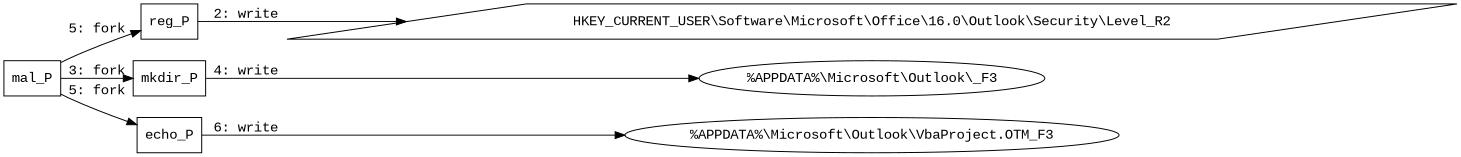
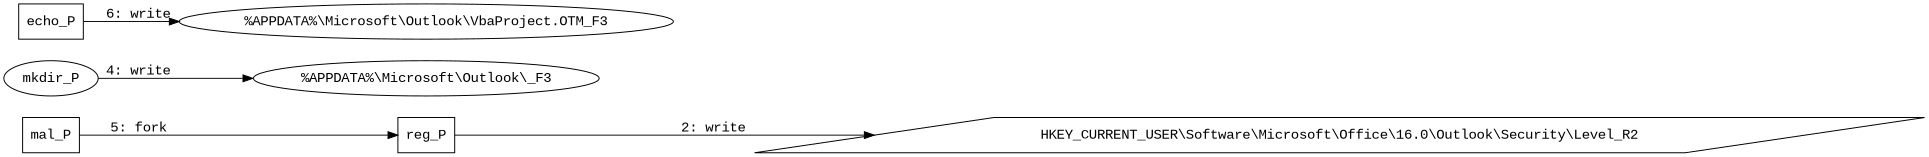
edge "mal_P" -> "mkdir_P": removed, label "3: fork"
node "mkdir_P": shape box -> ellipse
edge "mal_P" -> "echo_P": removed, label "5: fork"
